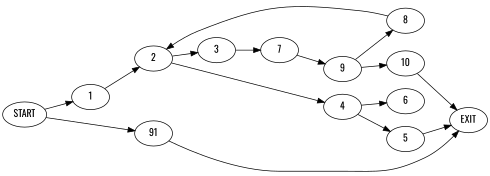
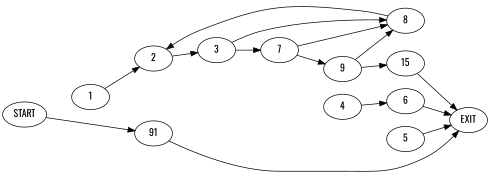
edge "3" -> "8": added
edge "7" -> "8": added
node "10": label "10" -> "15"
edge "2" -> "4": removed
edge "START" -> "1": removed
edge "6" -> "EXIT": added
edge "4" -> "5": removed
